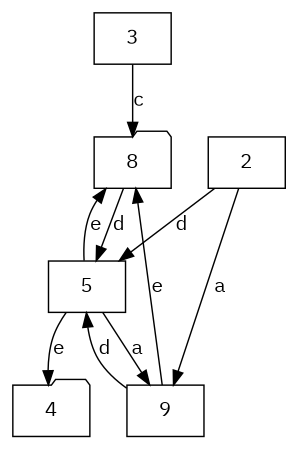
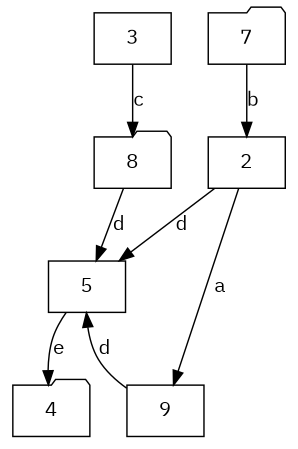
node "7": added
edge "5" -> "8": removed, label "e"
edge "9" -> "8": removed, label "e"
edge "5" -> "9": removed, label "a"
